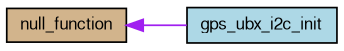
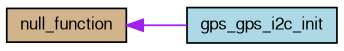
node "gps_ubx_i2c_init": label "gps_ubx_i2c_init" -> "gps_gps_i2c_init"
